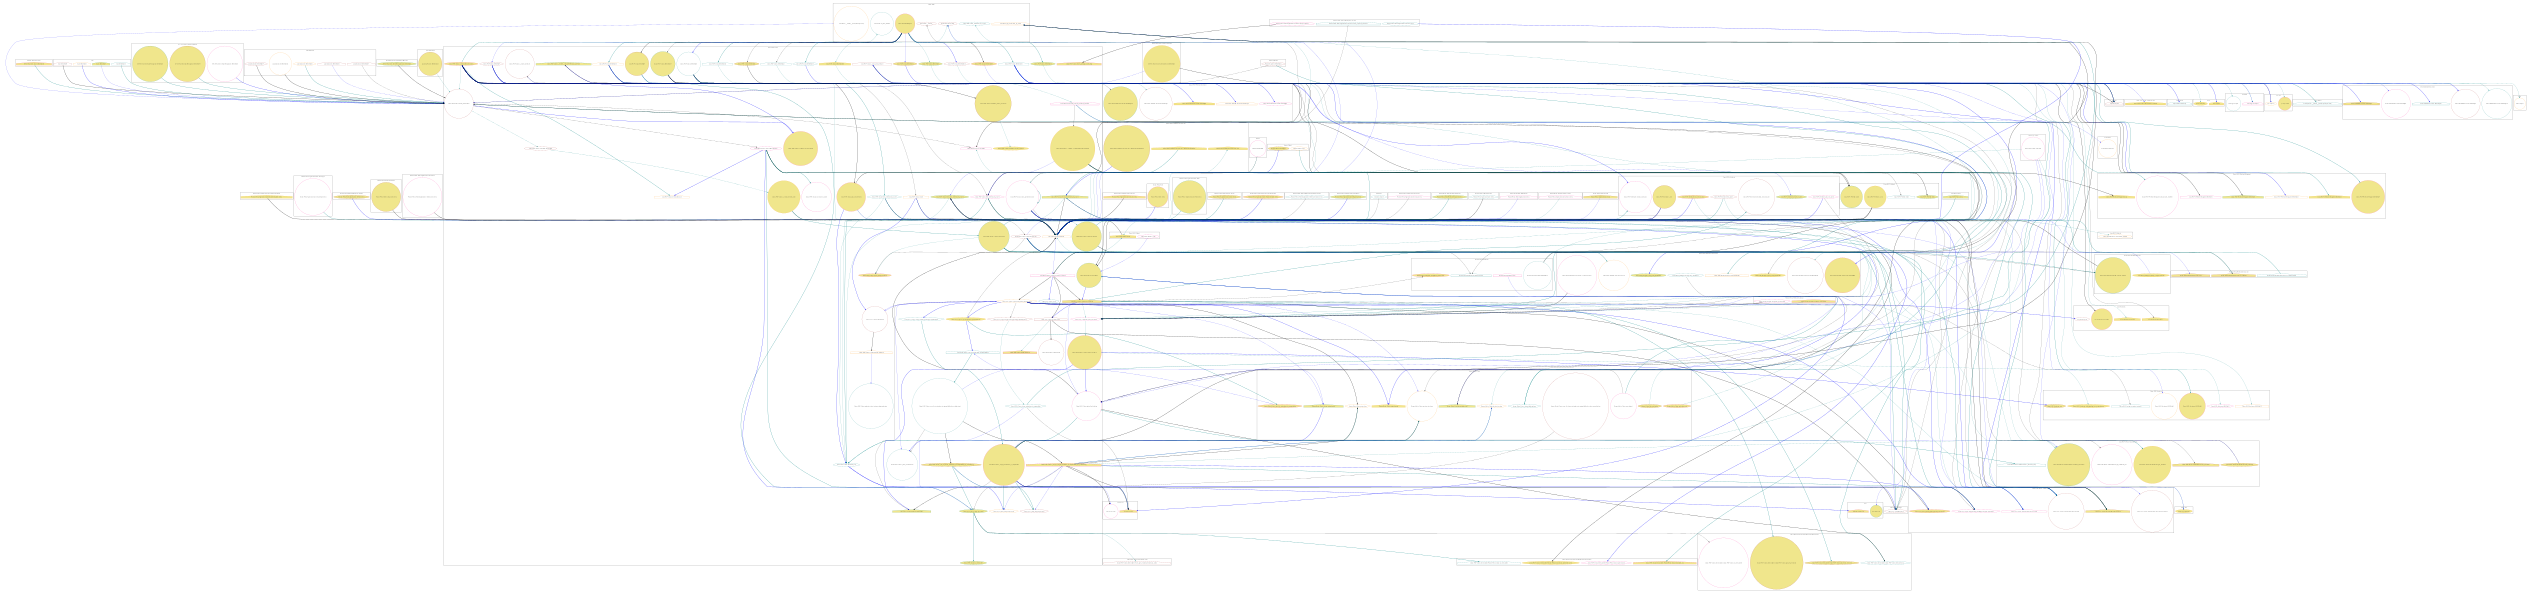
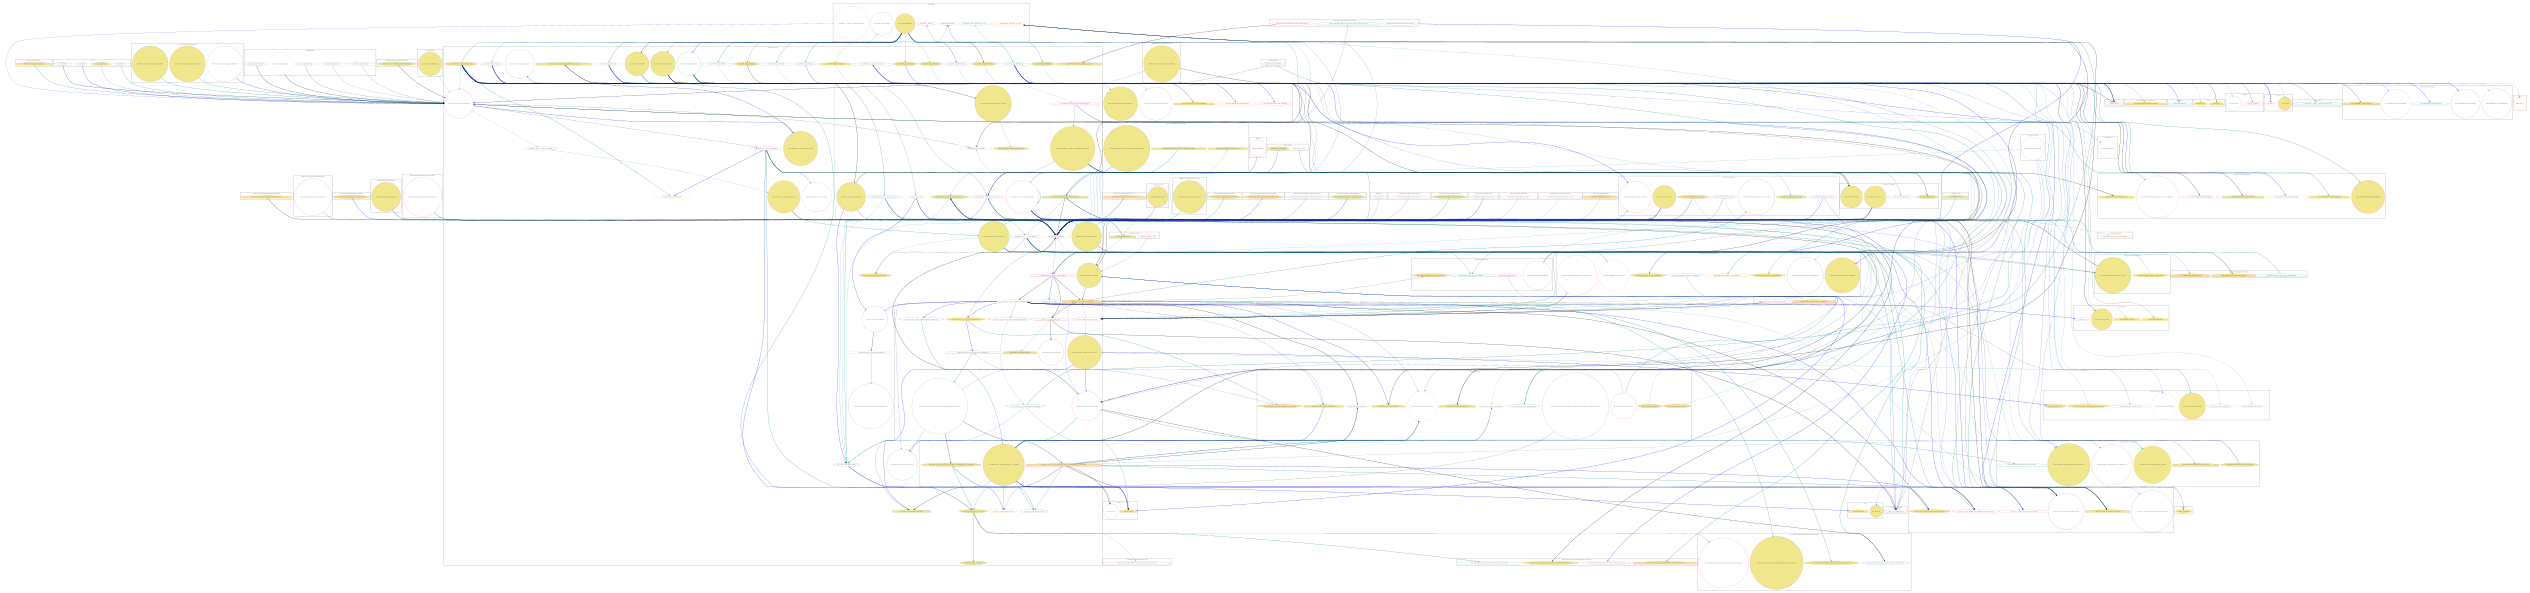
edge "Class::MOP::Class::class_precedence_list" -> "Moose::Meta::Class::superclasses": color blue -> black
